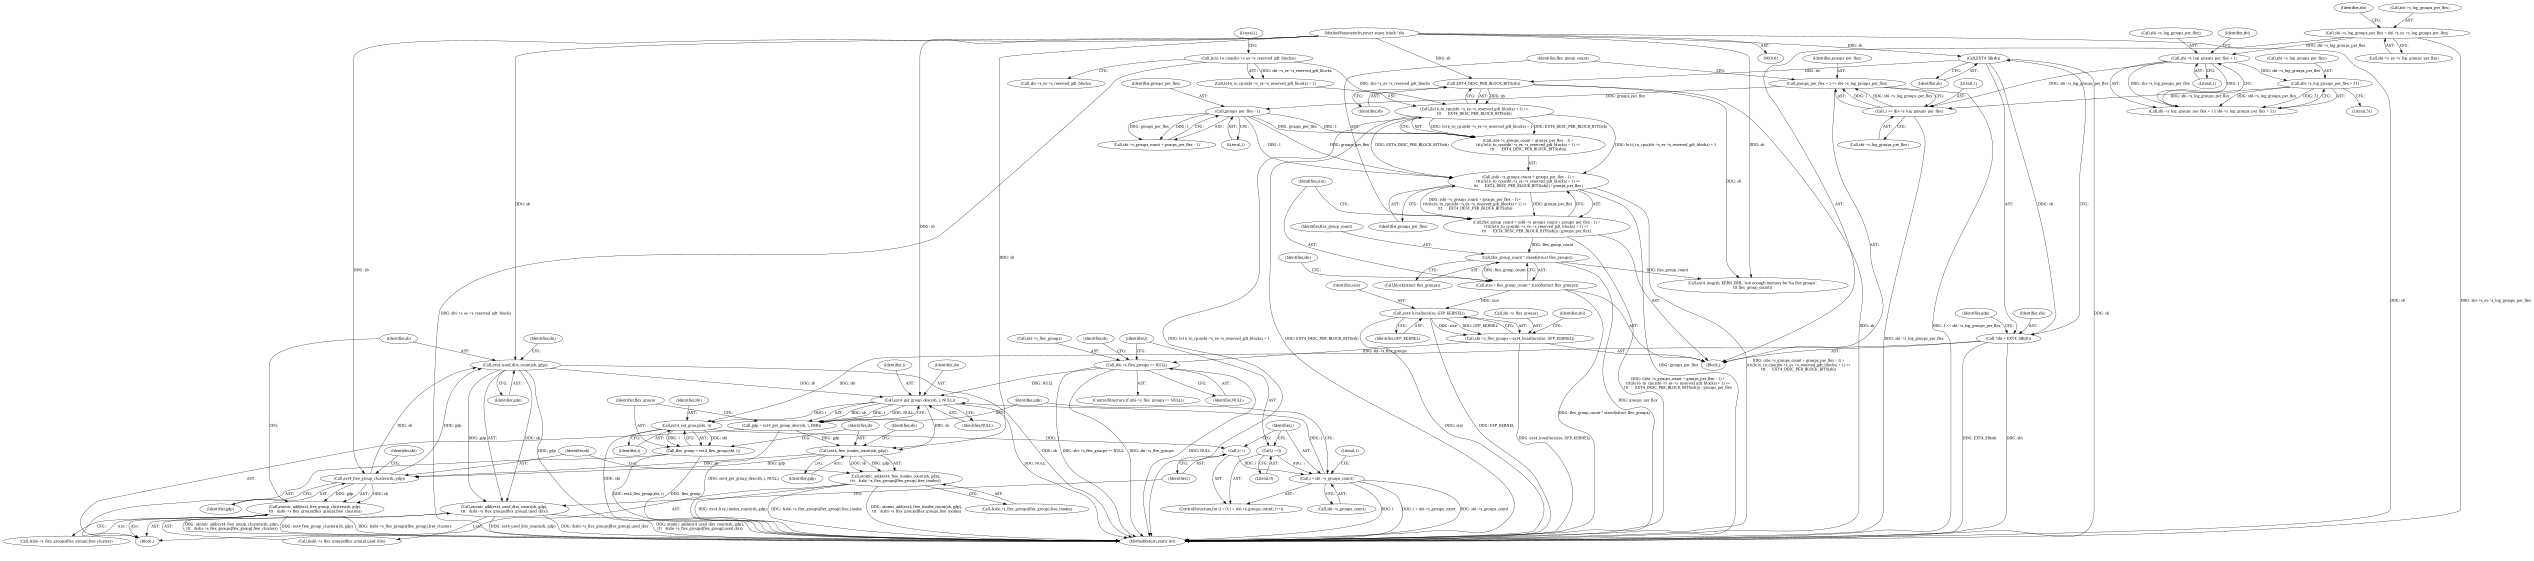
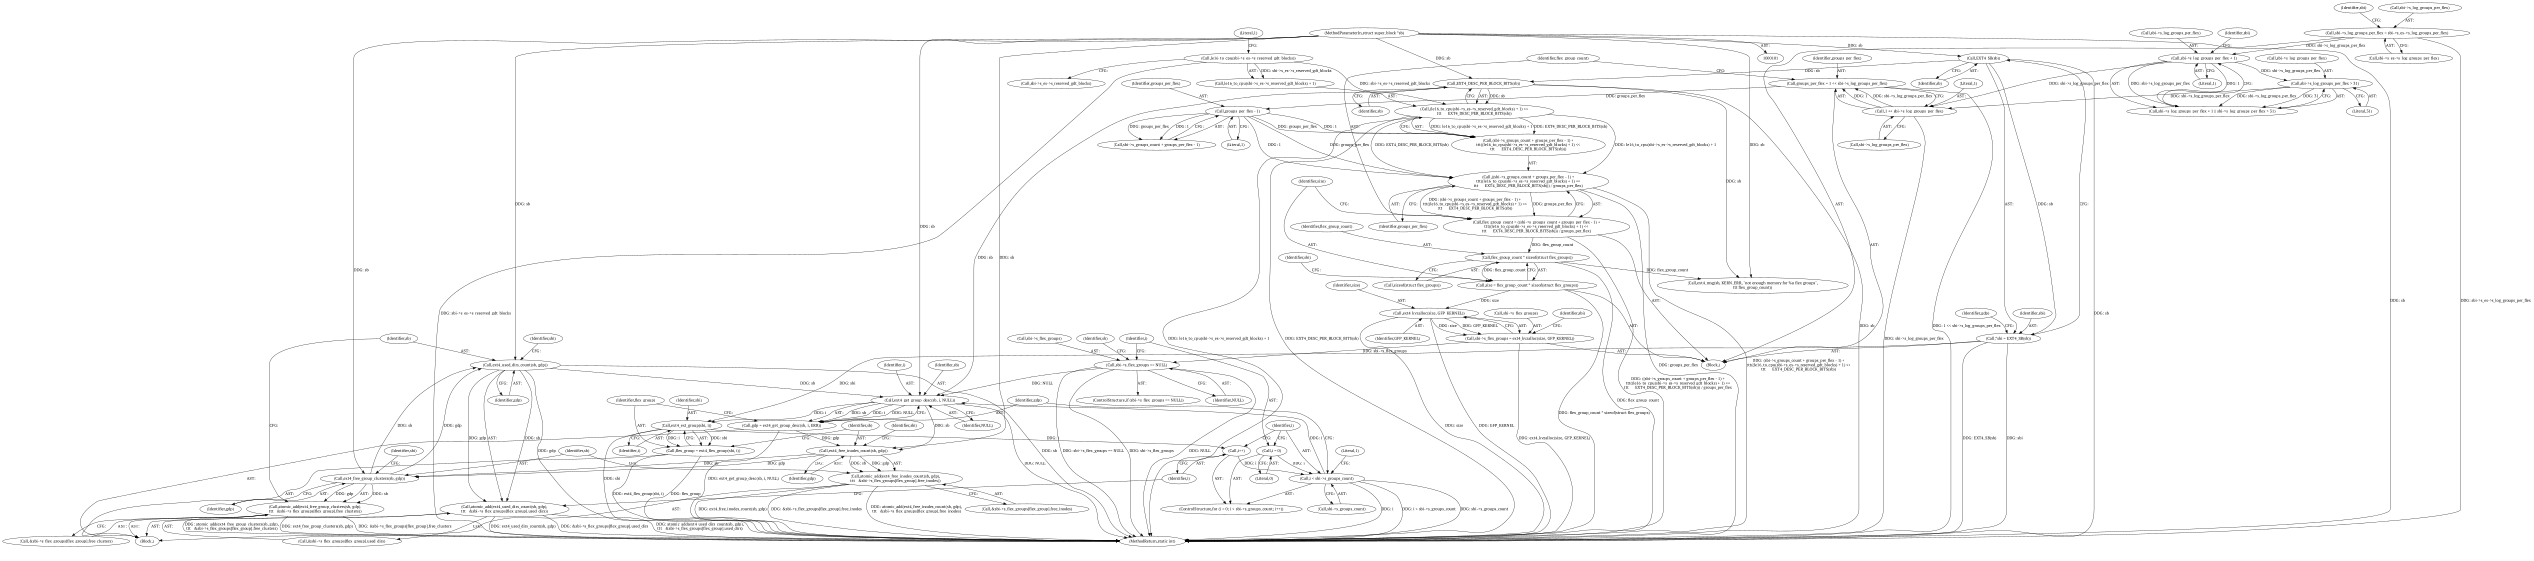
edge "(Literal,31)" -> "(Call,sbi->s_log_groups_per_flex > 31)": added, label "AST:"
edge "(Call,EXT4_DESC_PER_BLOCK_BITS(sb))" -> "(Call,ext4_get_group_desc(sb, i, NULL))": added, label "DDG: sb"
node "(Call,block(struct flex_groups))": label "(Call,block(struct flex_groups))" -> "(Call,sizeof(struct flex_groups))"
edge "(Call,ext4_kvzalloc(size, GFP_KERNEL))" -> "(Identifier,GFP_KERNEL)": removed, label "CFG:"
edge "(Call,flex_group_count * sizeof(struct flex_groups))" -> "(MethodReturn,static int)": label "DDG: groups_per_flex" -> "DDG: flex_group_count"
edge "(Call,ext4_ext_group(sbi, i))" -> "(Call,i++)": label "DDG: 1" -> "DDG: i"
